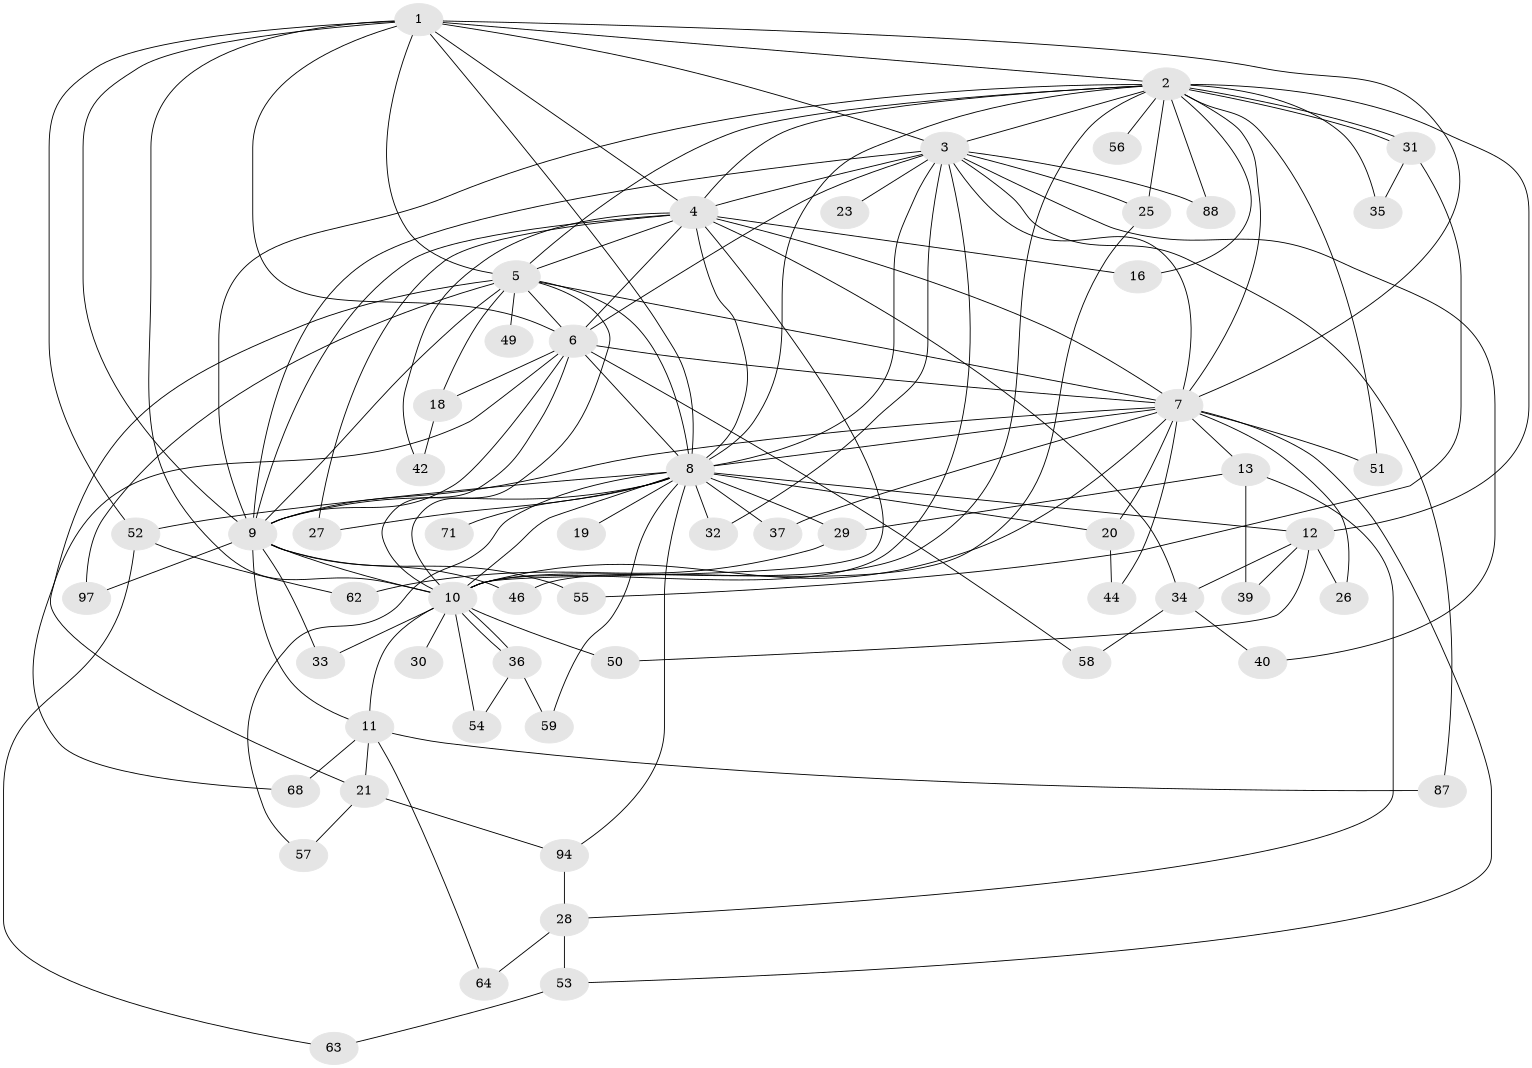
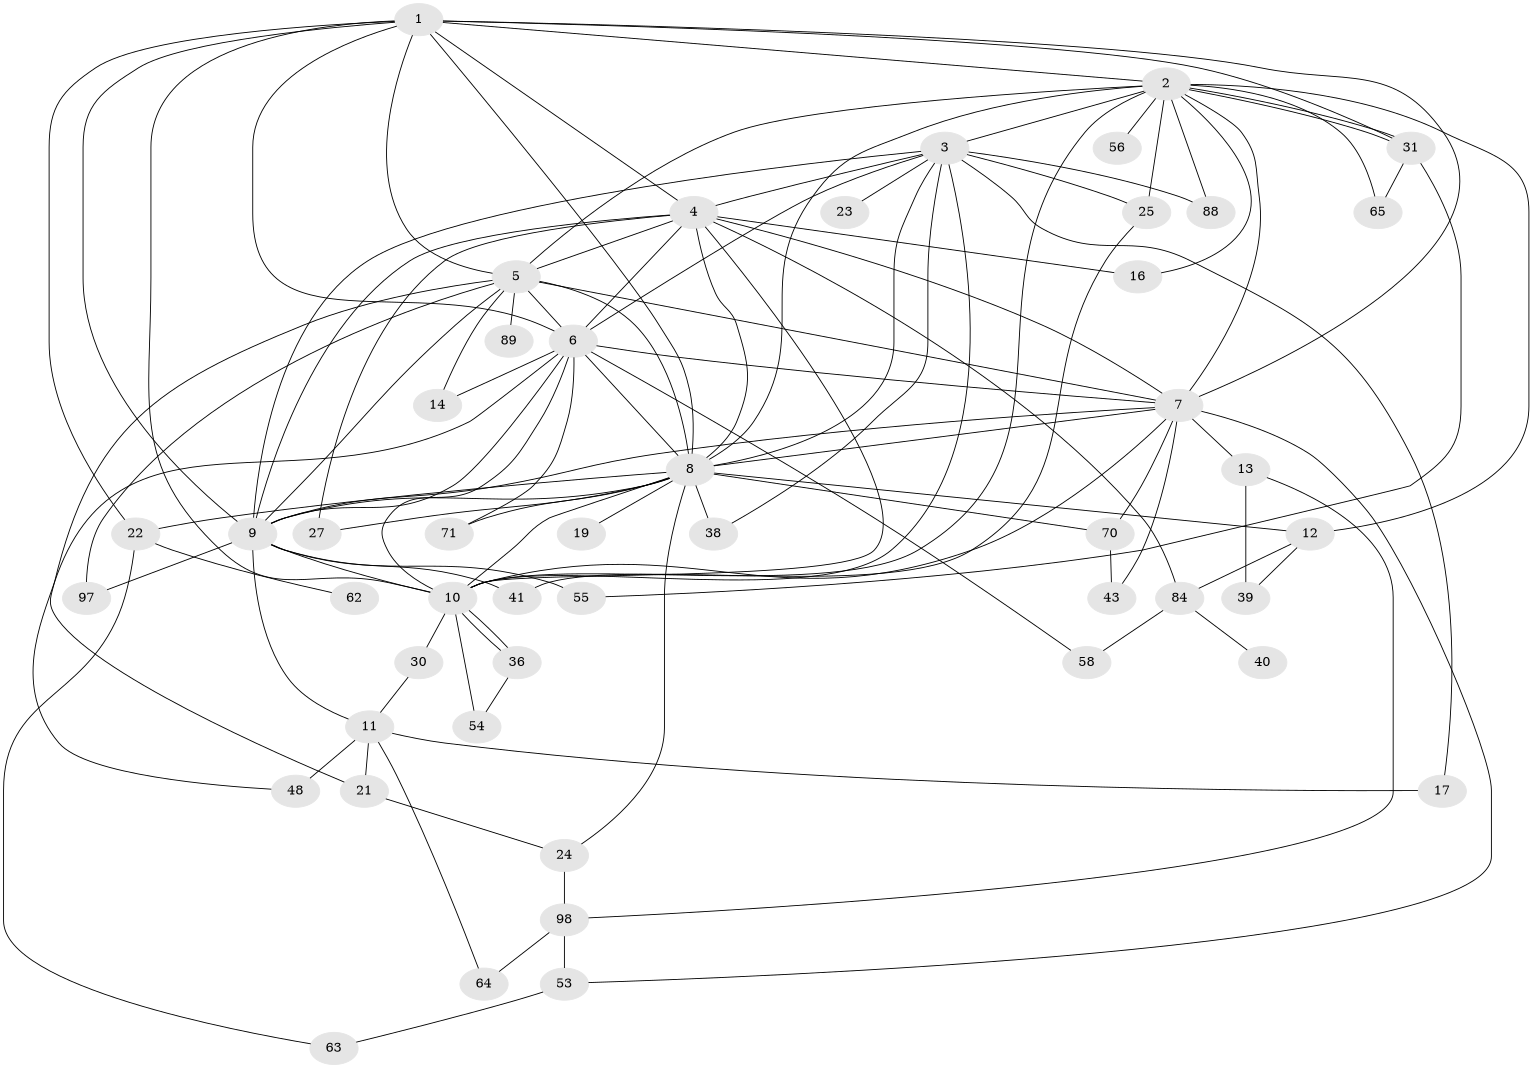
edge "1" -- "3": now "1" -- "31"
edge "2" -- "4": removed
edge "2" -- "9": removed
node "35": label "35" -> "65"
edge "3" -- "7": removed
edge "3" -- "40": removed
node "49": label "49" -> "89"
node "18": label "18" -> "14"
edge "5" -- "10": removed
edge "6" -- "71": added
node "42": removed
node "51": removed
node "52": label "52" -> "22"
node "32": label "32" -> "38"
node "37": removed
node "29": removed
node "20": label "20" -> "70"
node "46": label "46" -> "41"
node "44": label "44" -> "43"
node "34": label "34" -> "84"
node "26": removed
edge "10" -- "11": now "30" -- "11"
node "33": removed
node "50": removed
node "59": removed
node "68": label "68" -> "48"
node "87": label "87" -> "17"
node "57": removed
node "94": label "94" -> "24"
node "28": label "28" -> "98"
